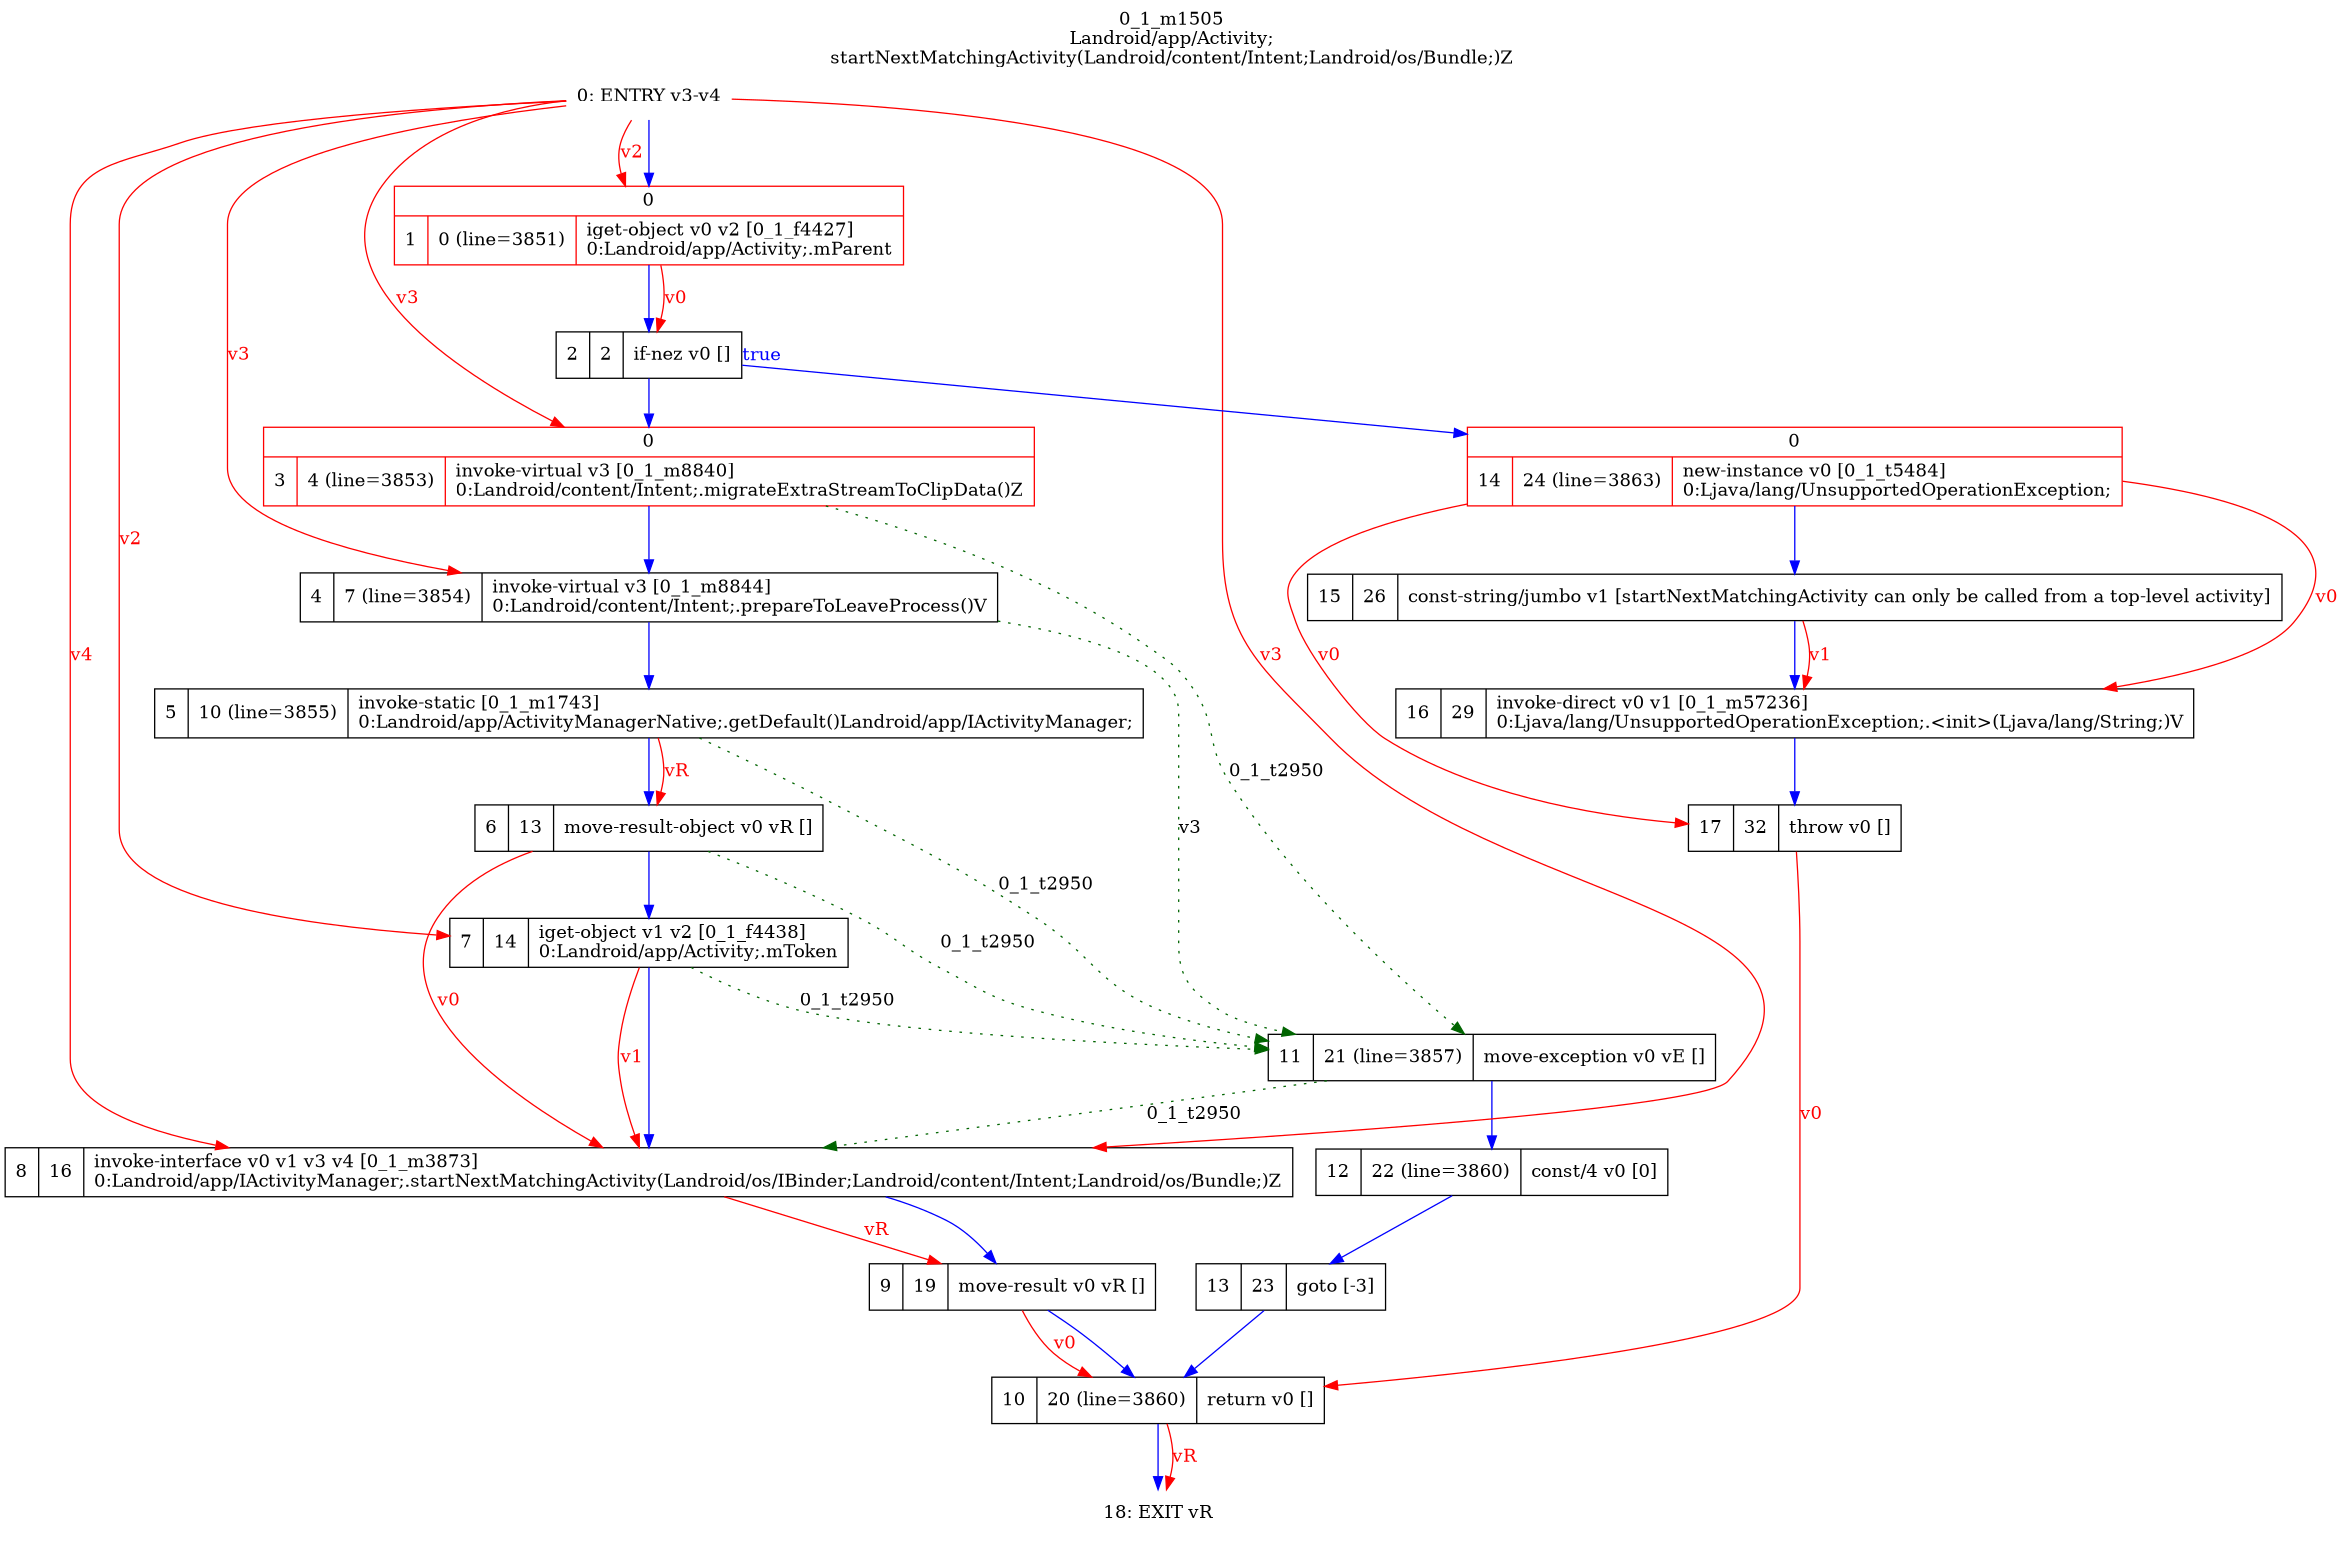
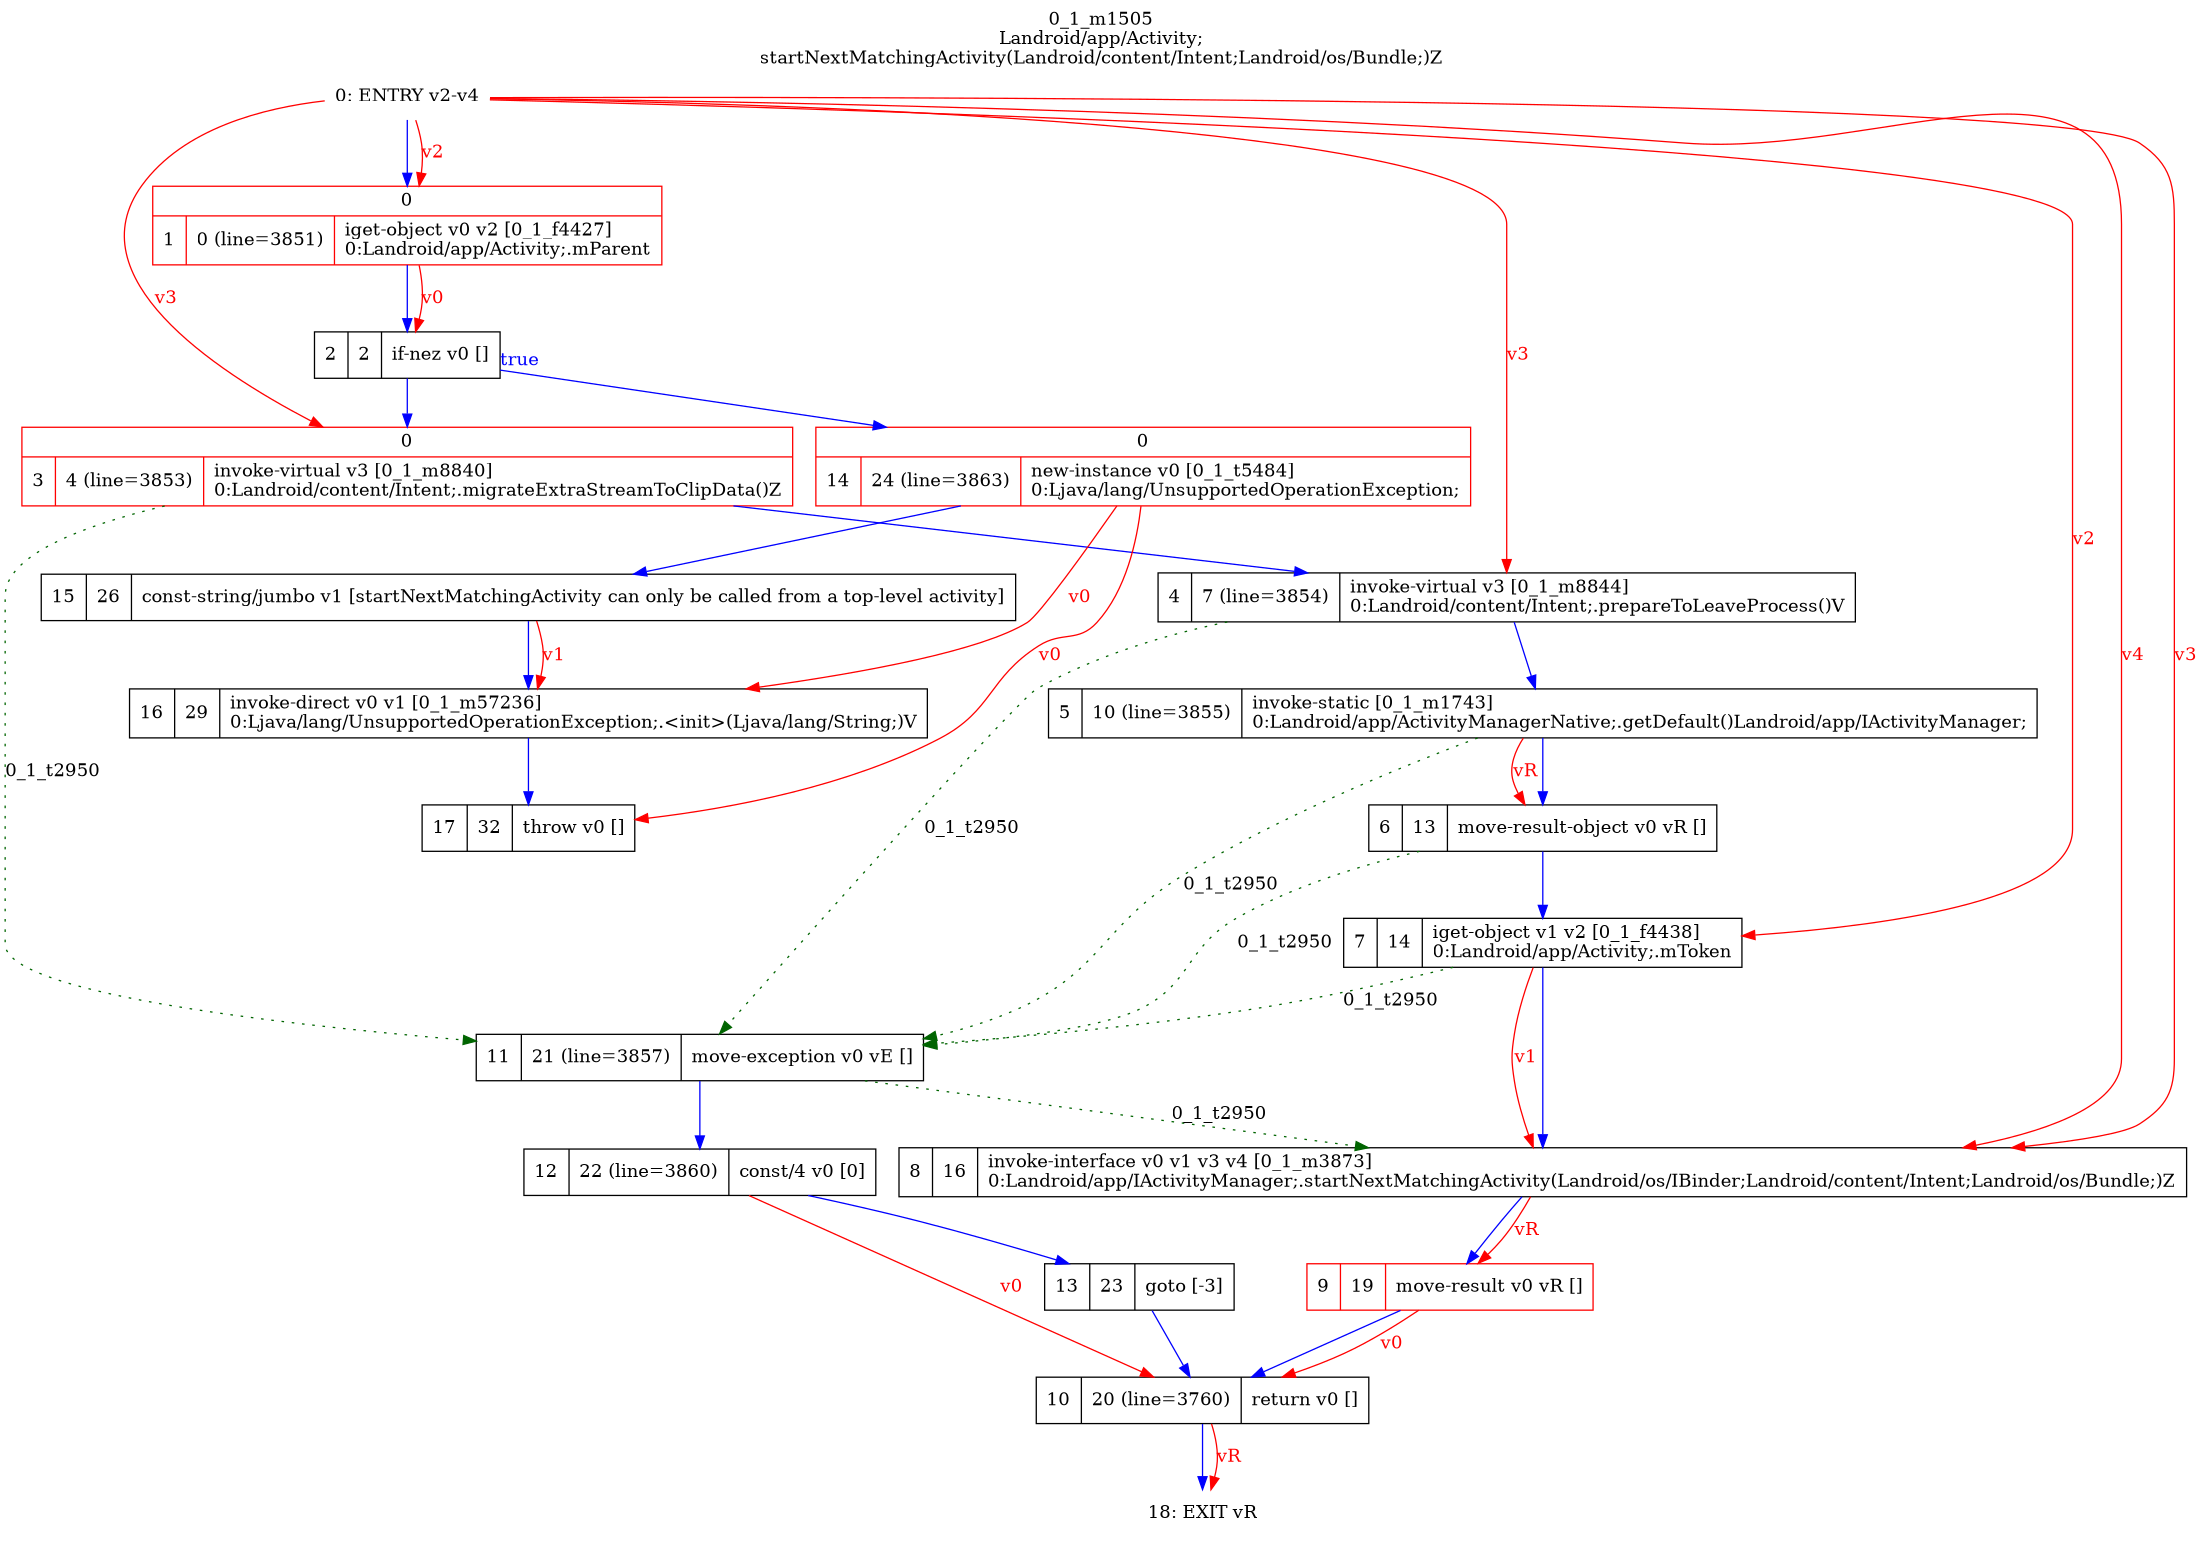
node "0: ENTRY v3-v4": label "0: ENTRY v3-v4" -> "0: ENTRY v2-v4"
edge "4" -> "11": label "v3" -> "0_1_t2950"
edge "6" -> "8": removed, label "v0"
node "9": color black -> red
edge "17" -> "10": now "12" -> "10"
node "10": text "20 (line=3860)" -> "20 (line=3760)"
